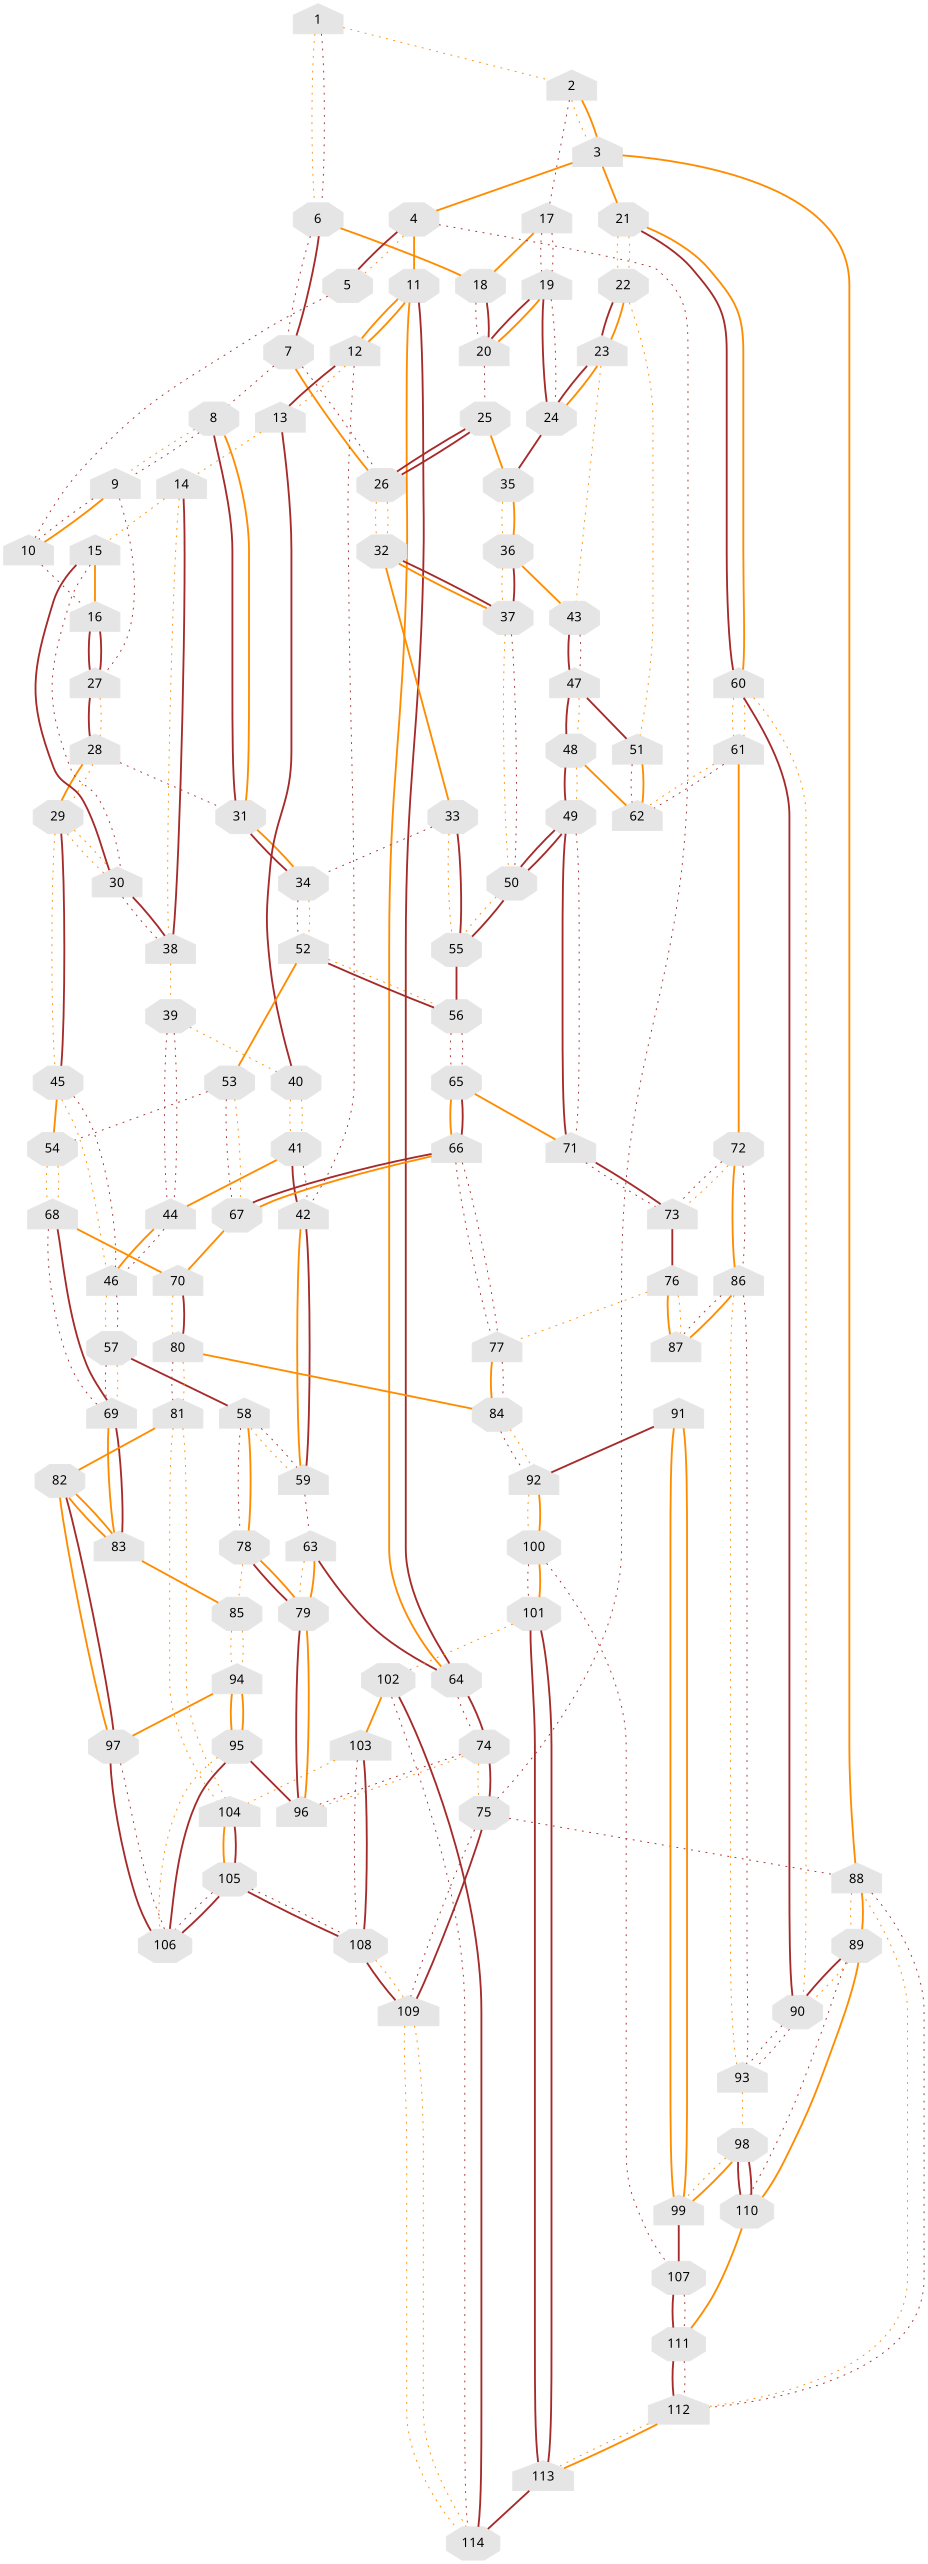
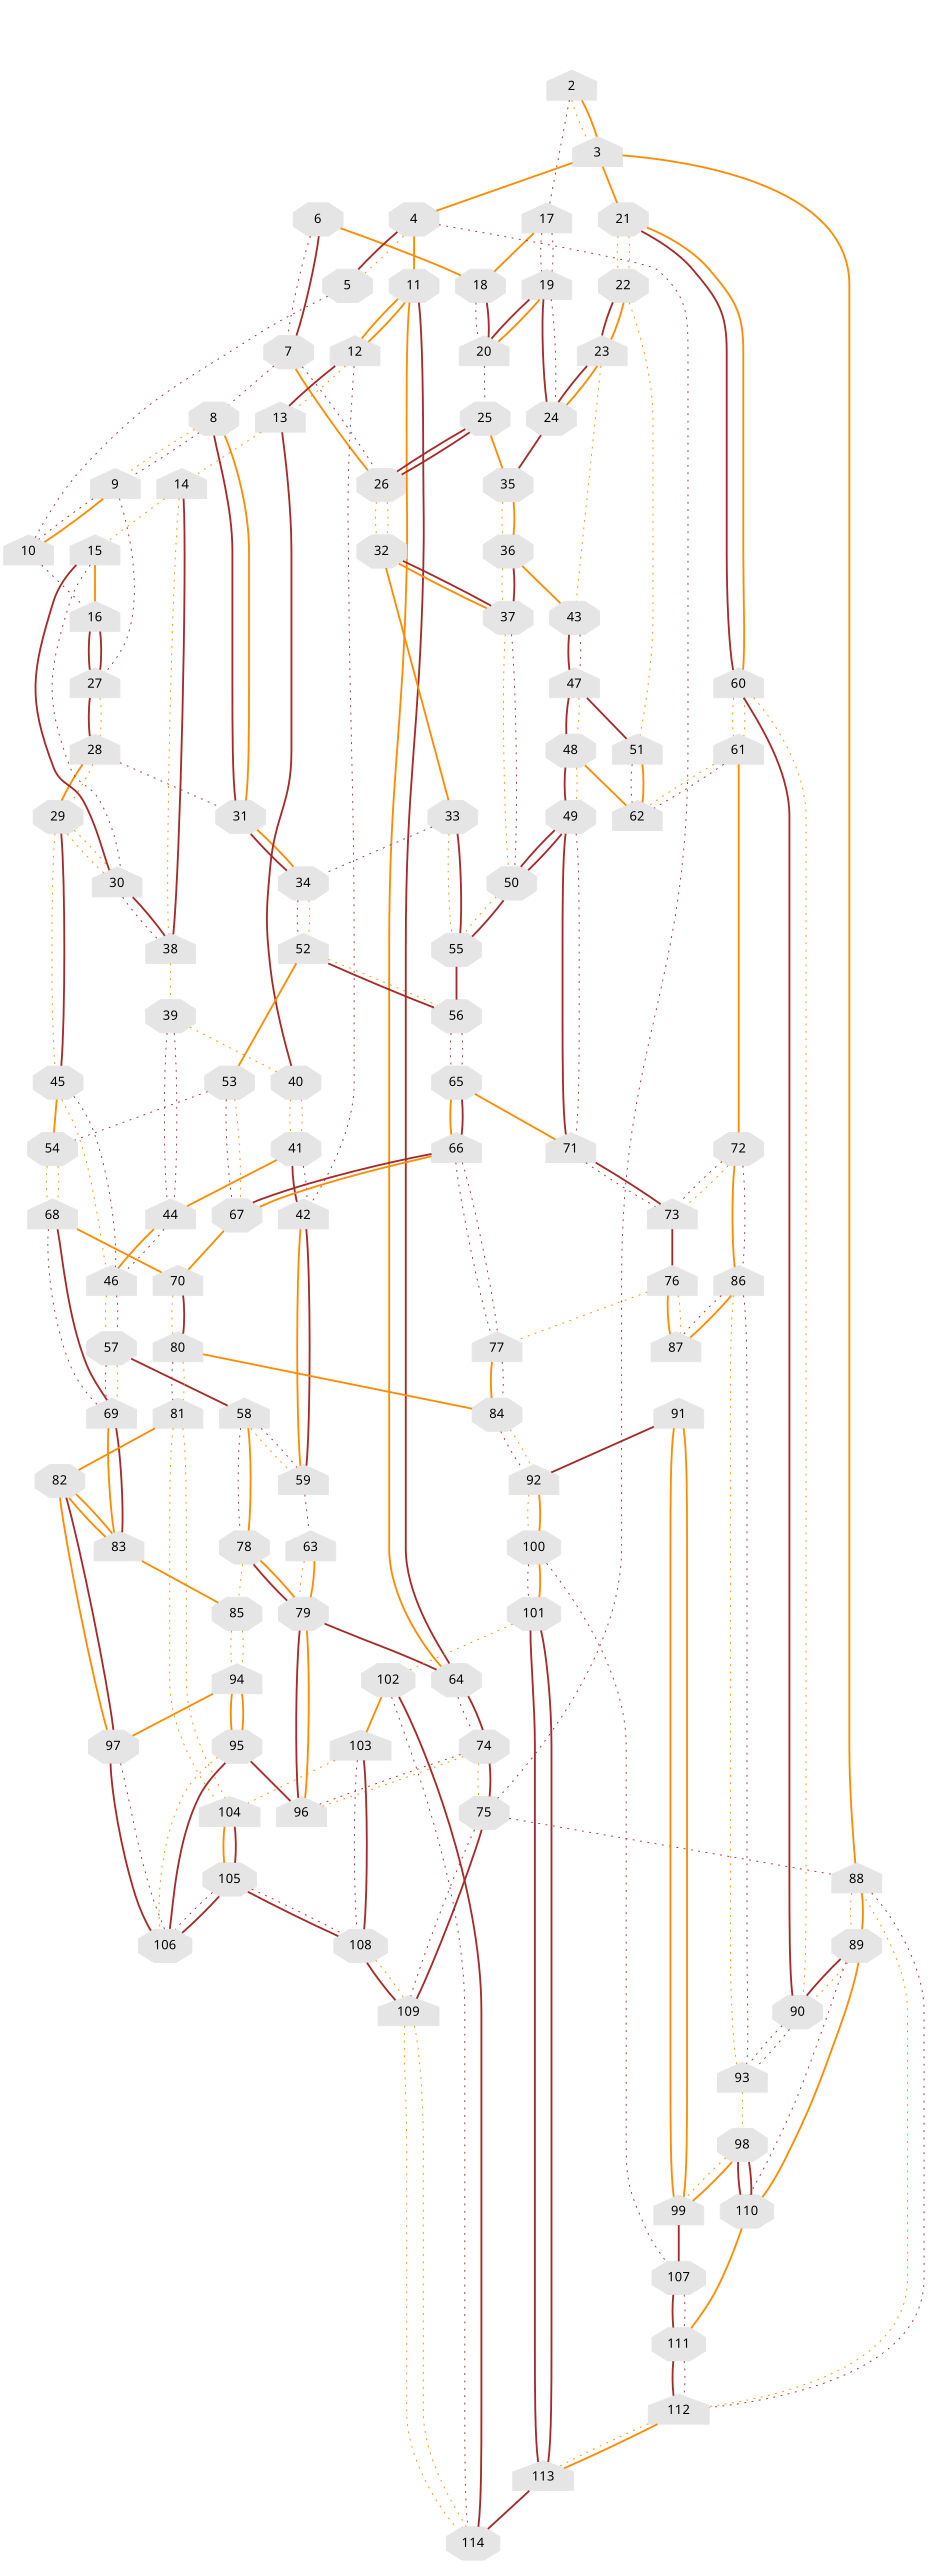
node "1": removed
edge "63" -- "64": now "79" -- "64"
